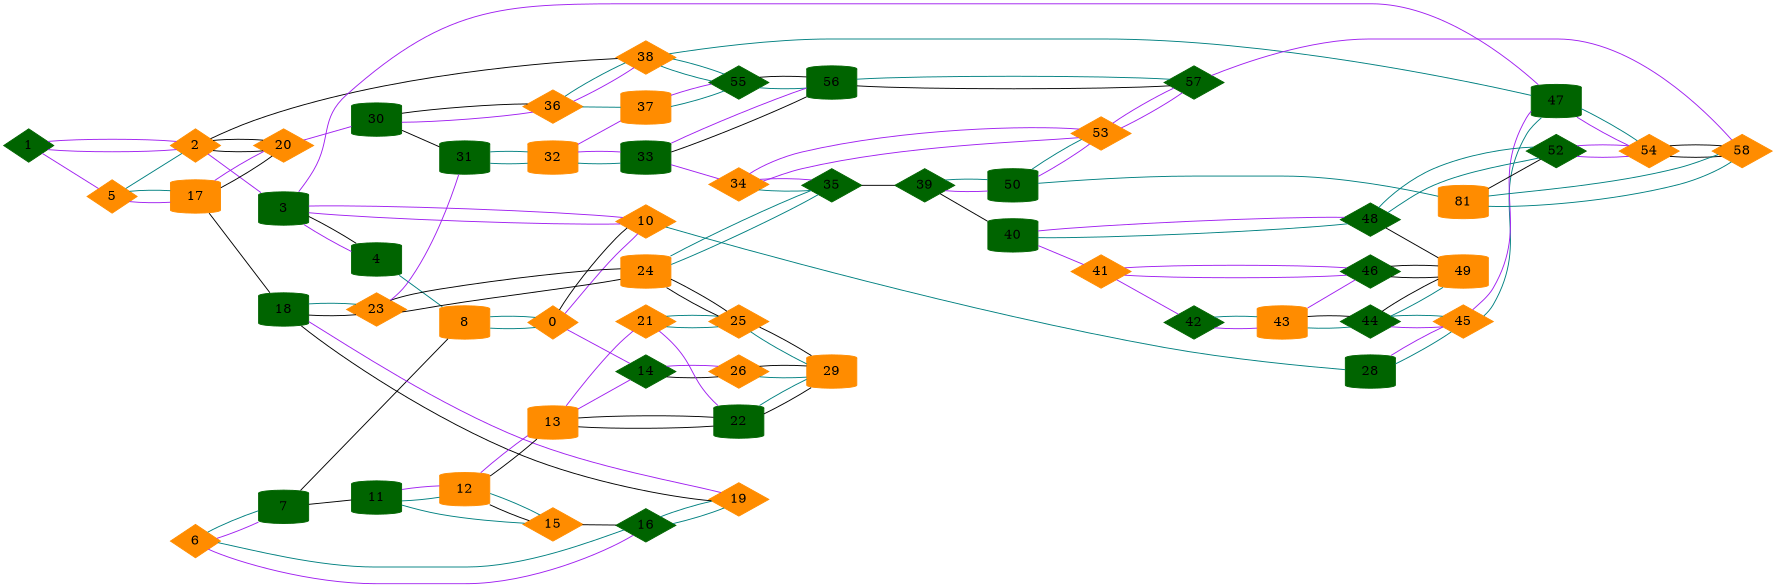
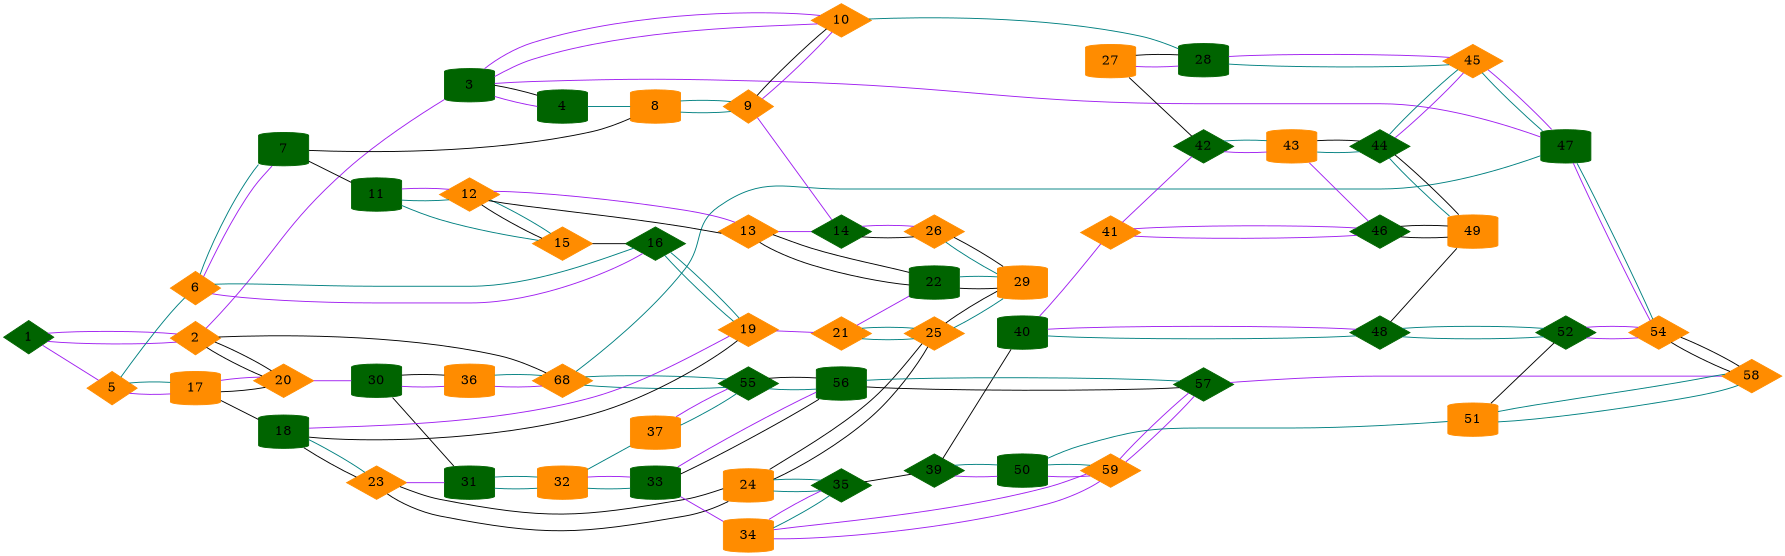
node "38": label "38" -> "68"
node "27": added
node "36": shape diamond -> cylinder
edge "36" -- "37": removed
edge "37" -- "32": color purple -> teal
node "53": label "53" -> "59"
edge "2" -- "5": now "6" -- "5"
node "34": shape diamond -> cylinder
node "81": label "81" -> "51"
node "0": label "0" -> "9"
edge "21" -- "13": now "21" -- "19"
node "13": shape cylinder -> diamond
node "12": shape cylinder -> diamond
